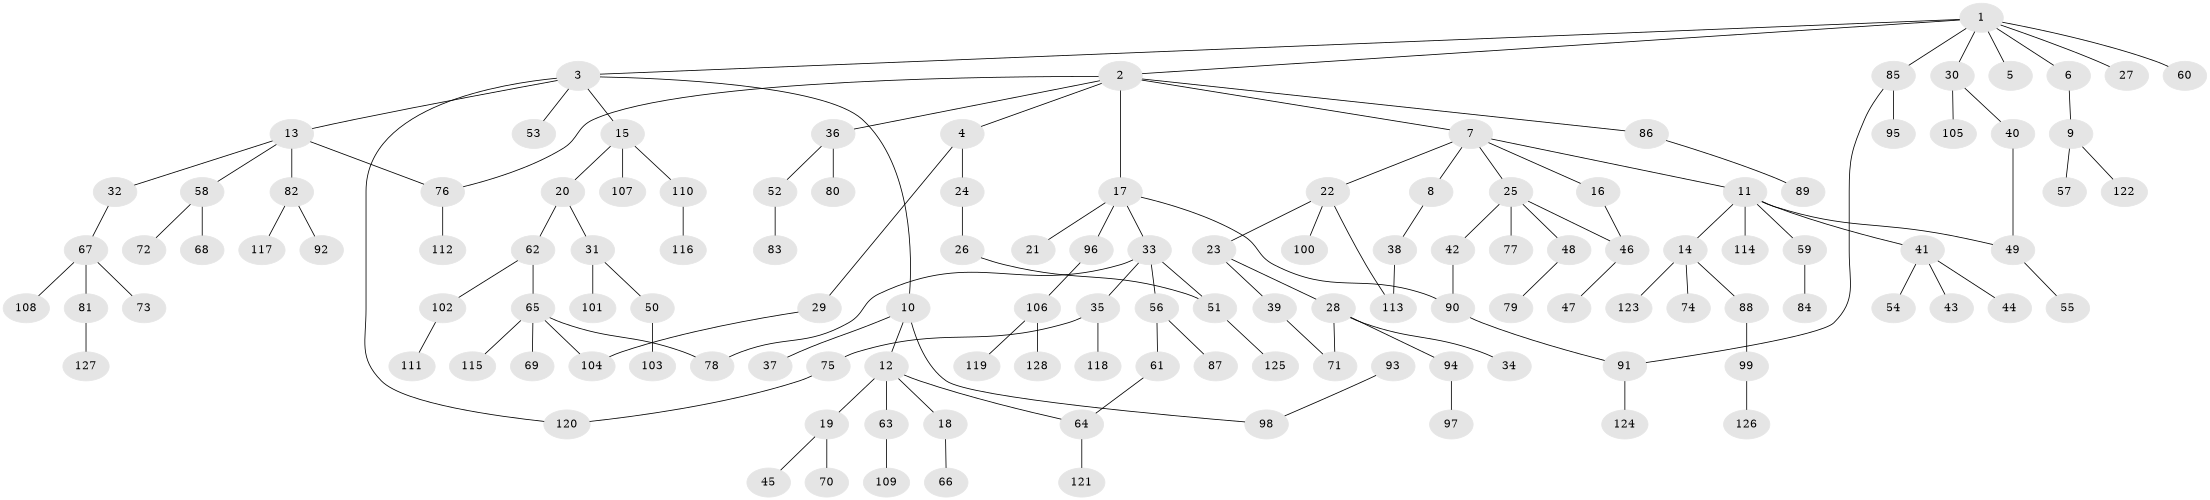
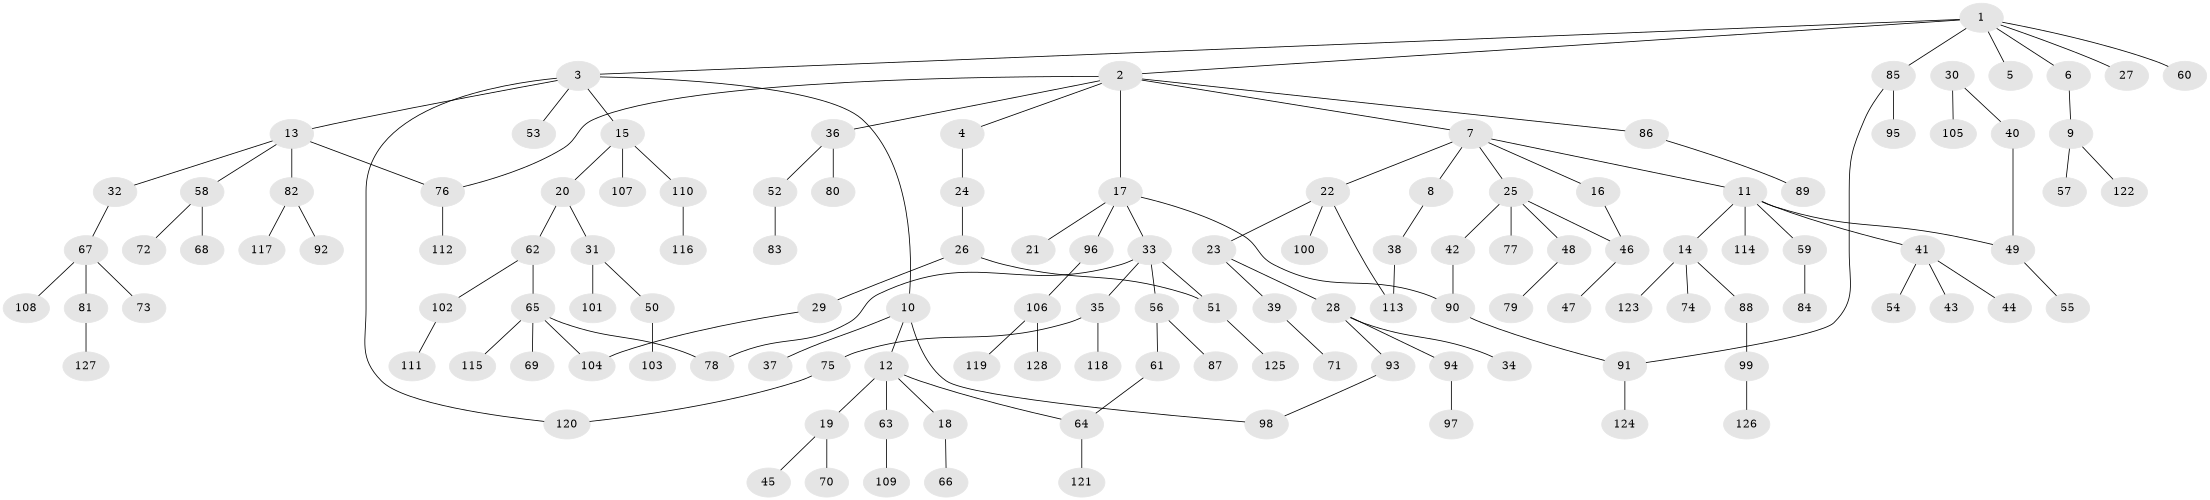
edge "1" -- "30": removed
edge "4" -- "29": now "26" -- "29"
edge "28" -- "71": now "28" -- "93"
